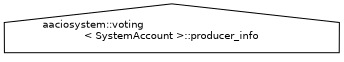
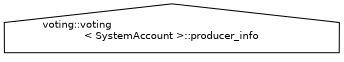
node "aaciosystem::voting < SystemAccount >::producer_info": label "aaciosystem::voting < SystemAccount >::producer_info" -> "voting::voting < SystemAccount >::producer_info"
